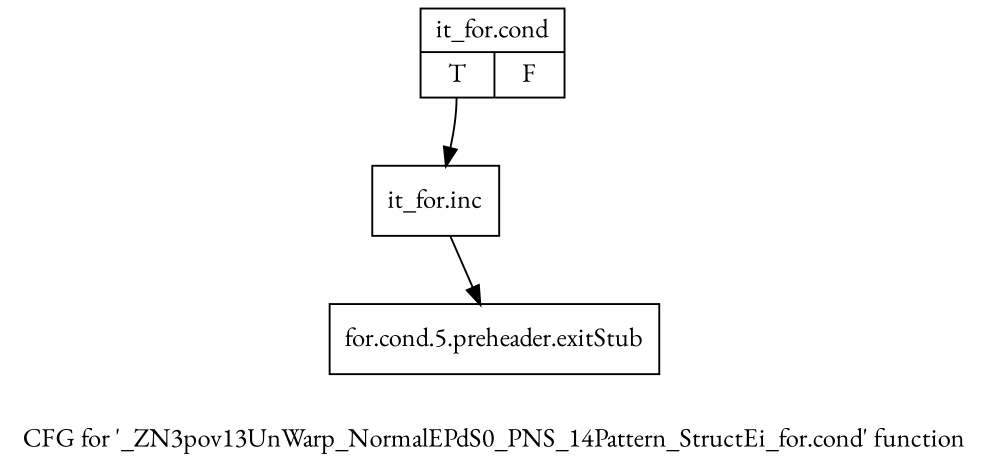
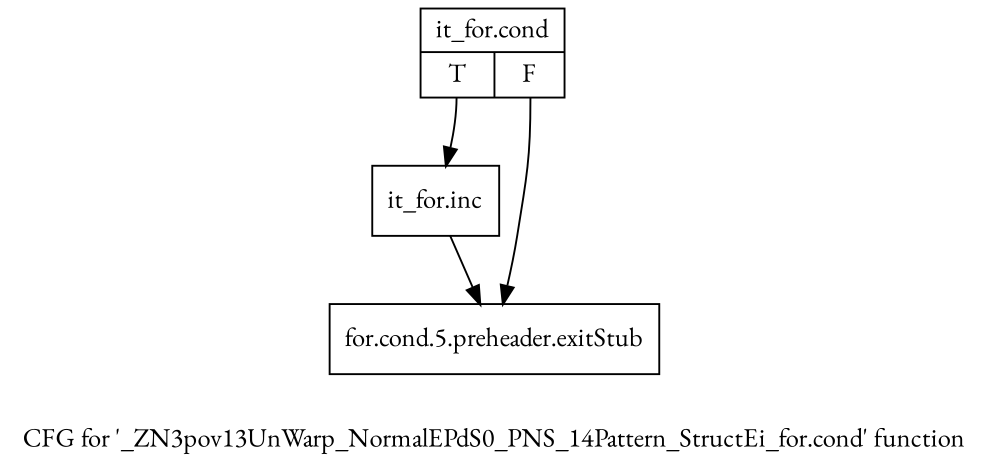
edge "it_for.cond" -> "for.cond.5.preheader.exitStub": added
